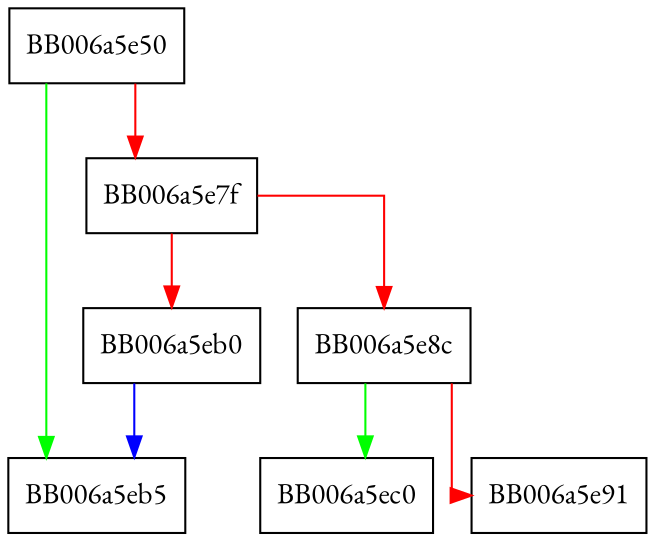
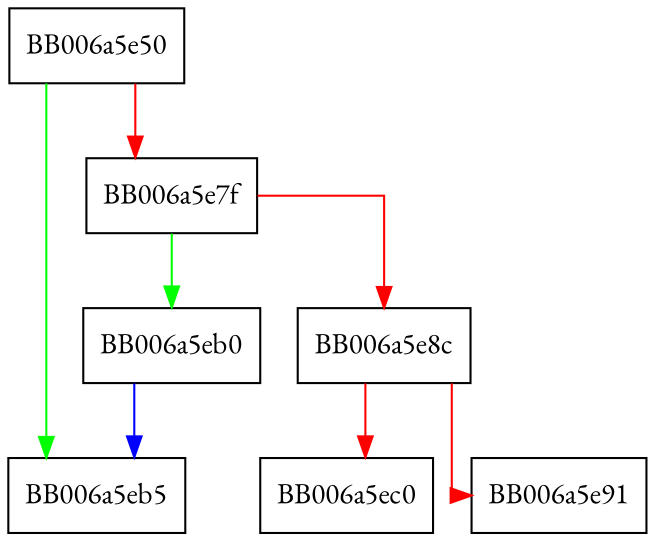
edge "BB006a5e7f" -> "BB006a5eb0": color red -> green
edge "BB006a5e8c" -> "BB006a5ec0": color green -> red
